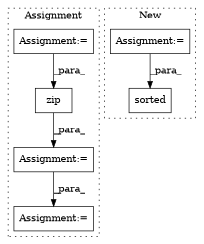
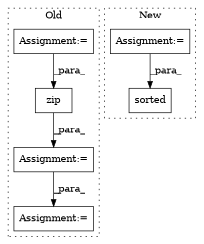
cluster "Assignment": label "Assignment" -> "Old"
